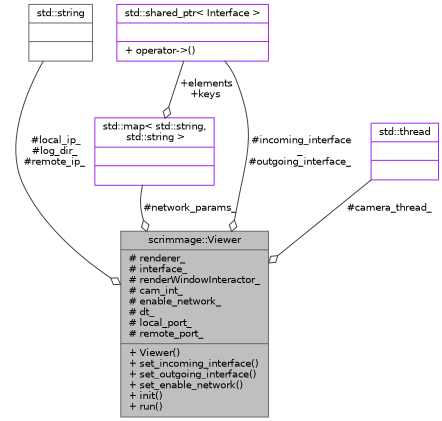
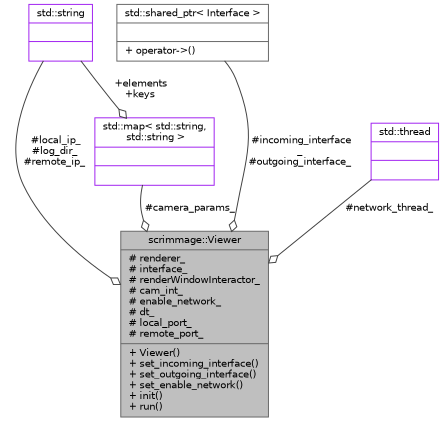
node "std::string": color gray40 -> purple
node "std::shared_ptr< Interface >": color purple -> gray40
edge "std::shared_ptr< Interface >" -> "std::map< std::string,": now "std::string" -> "std::map< std::string,"
edge "std::map< std::string," -> "scrimmage::Viewer": label " #network_params_" -> " #camera_params_"
edge "std::thread" -> "scrimmage::Viewer": label " #camera_thread_" -> " #network_thread_"
